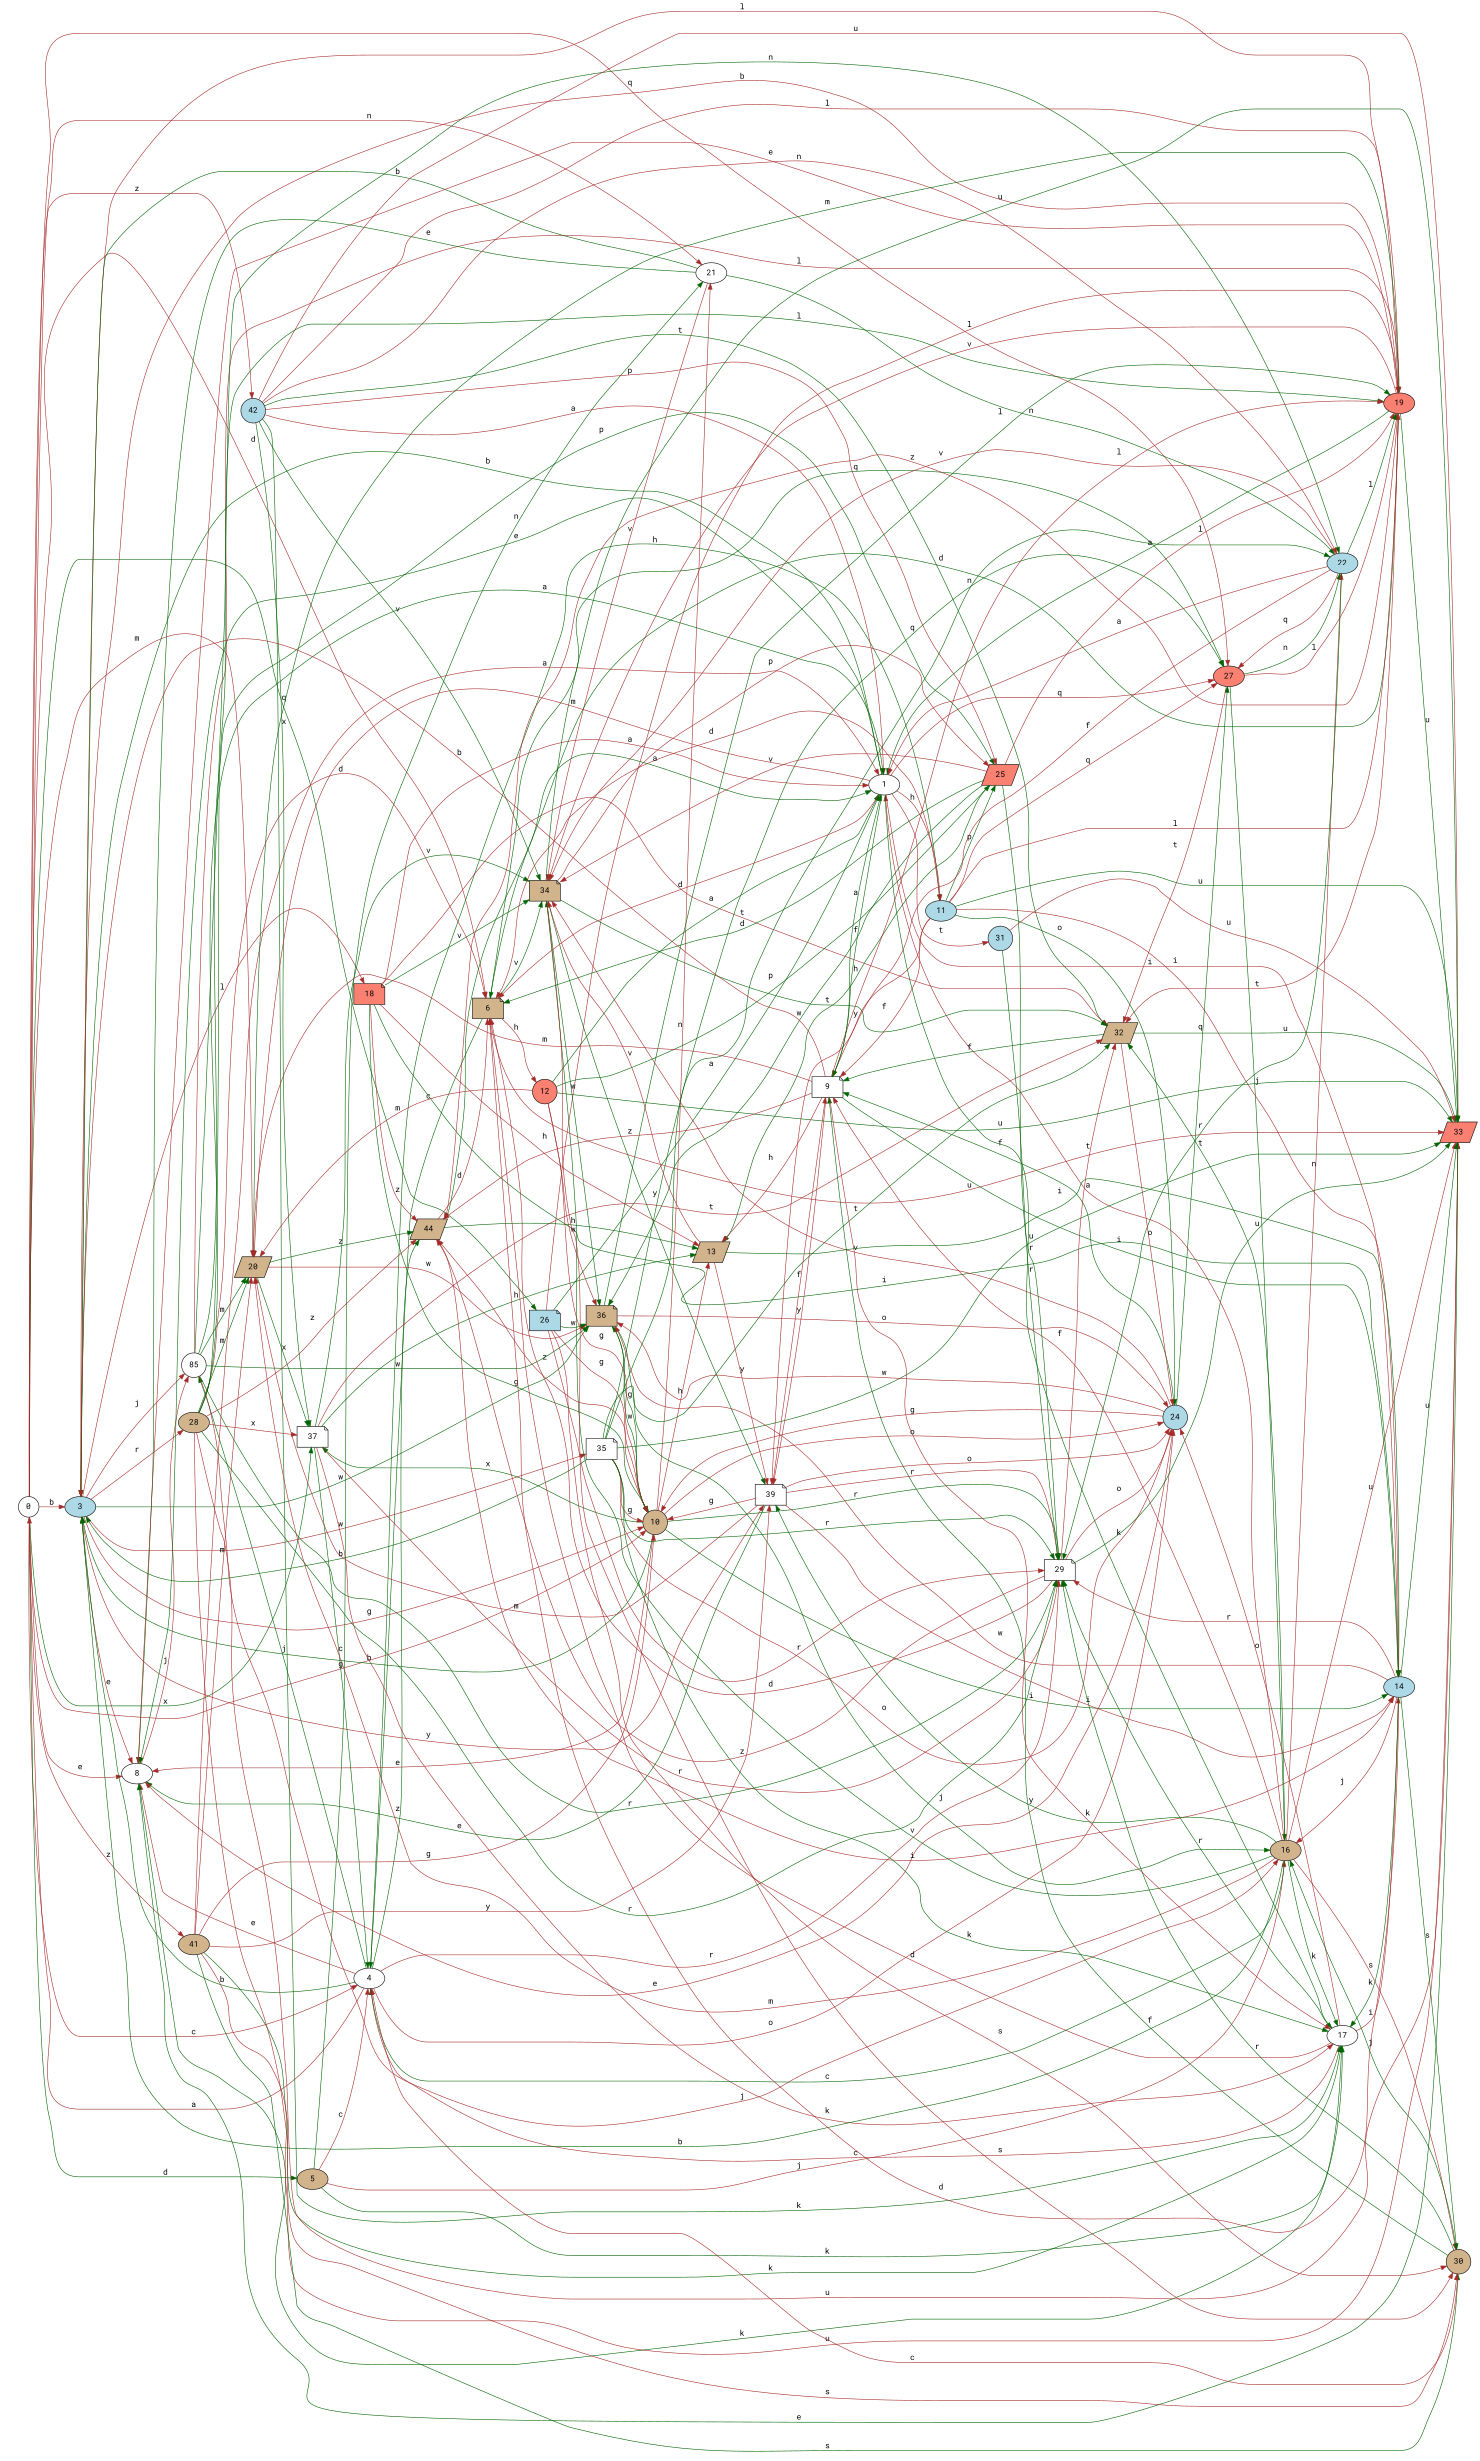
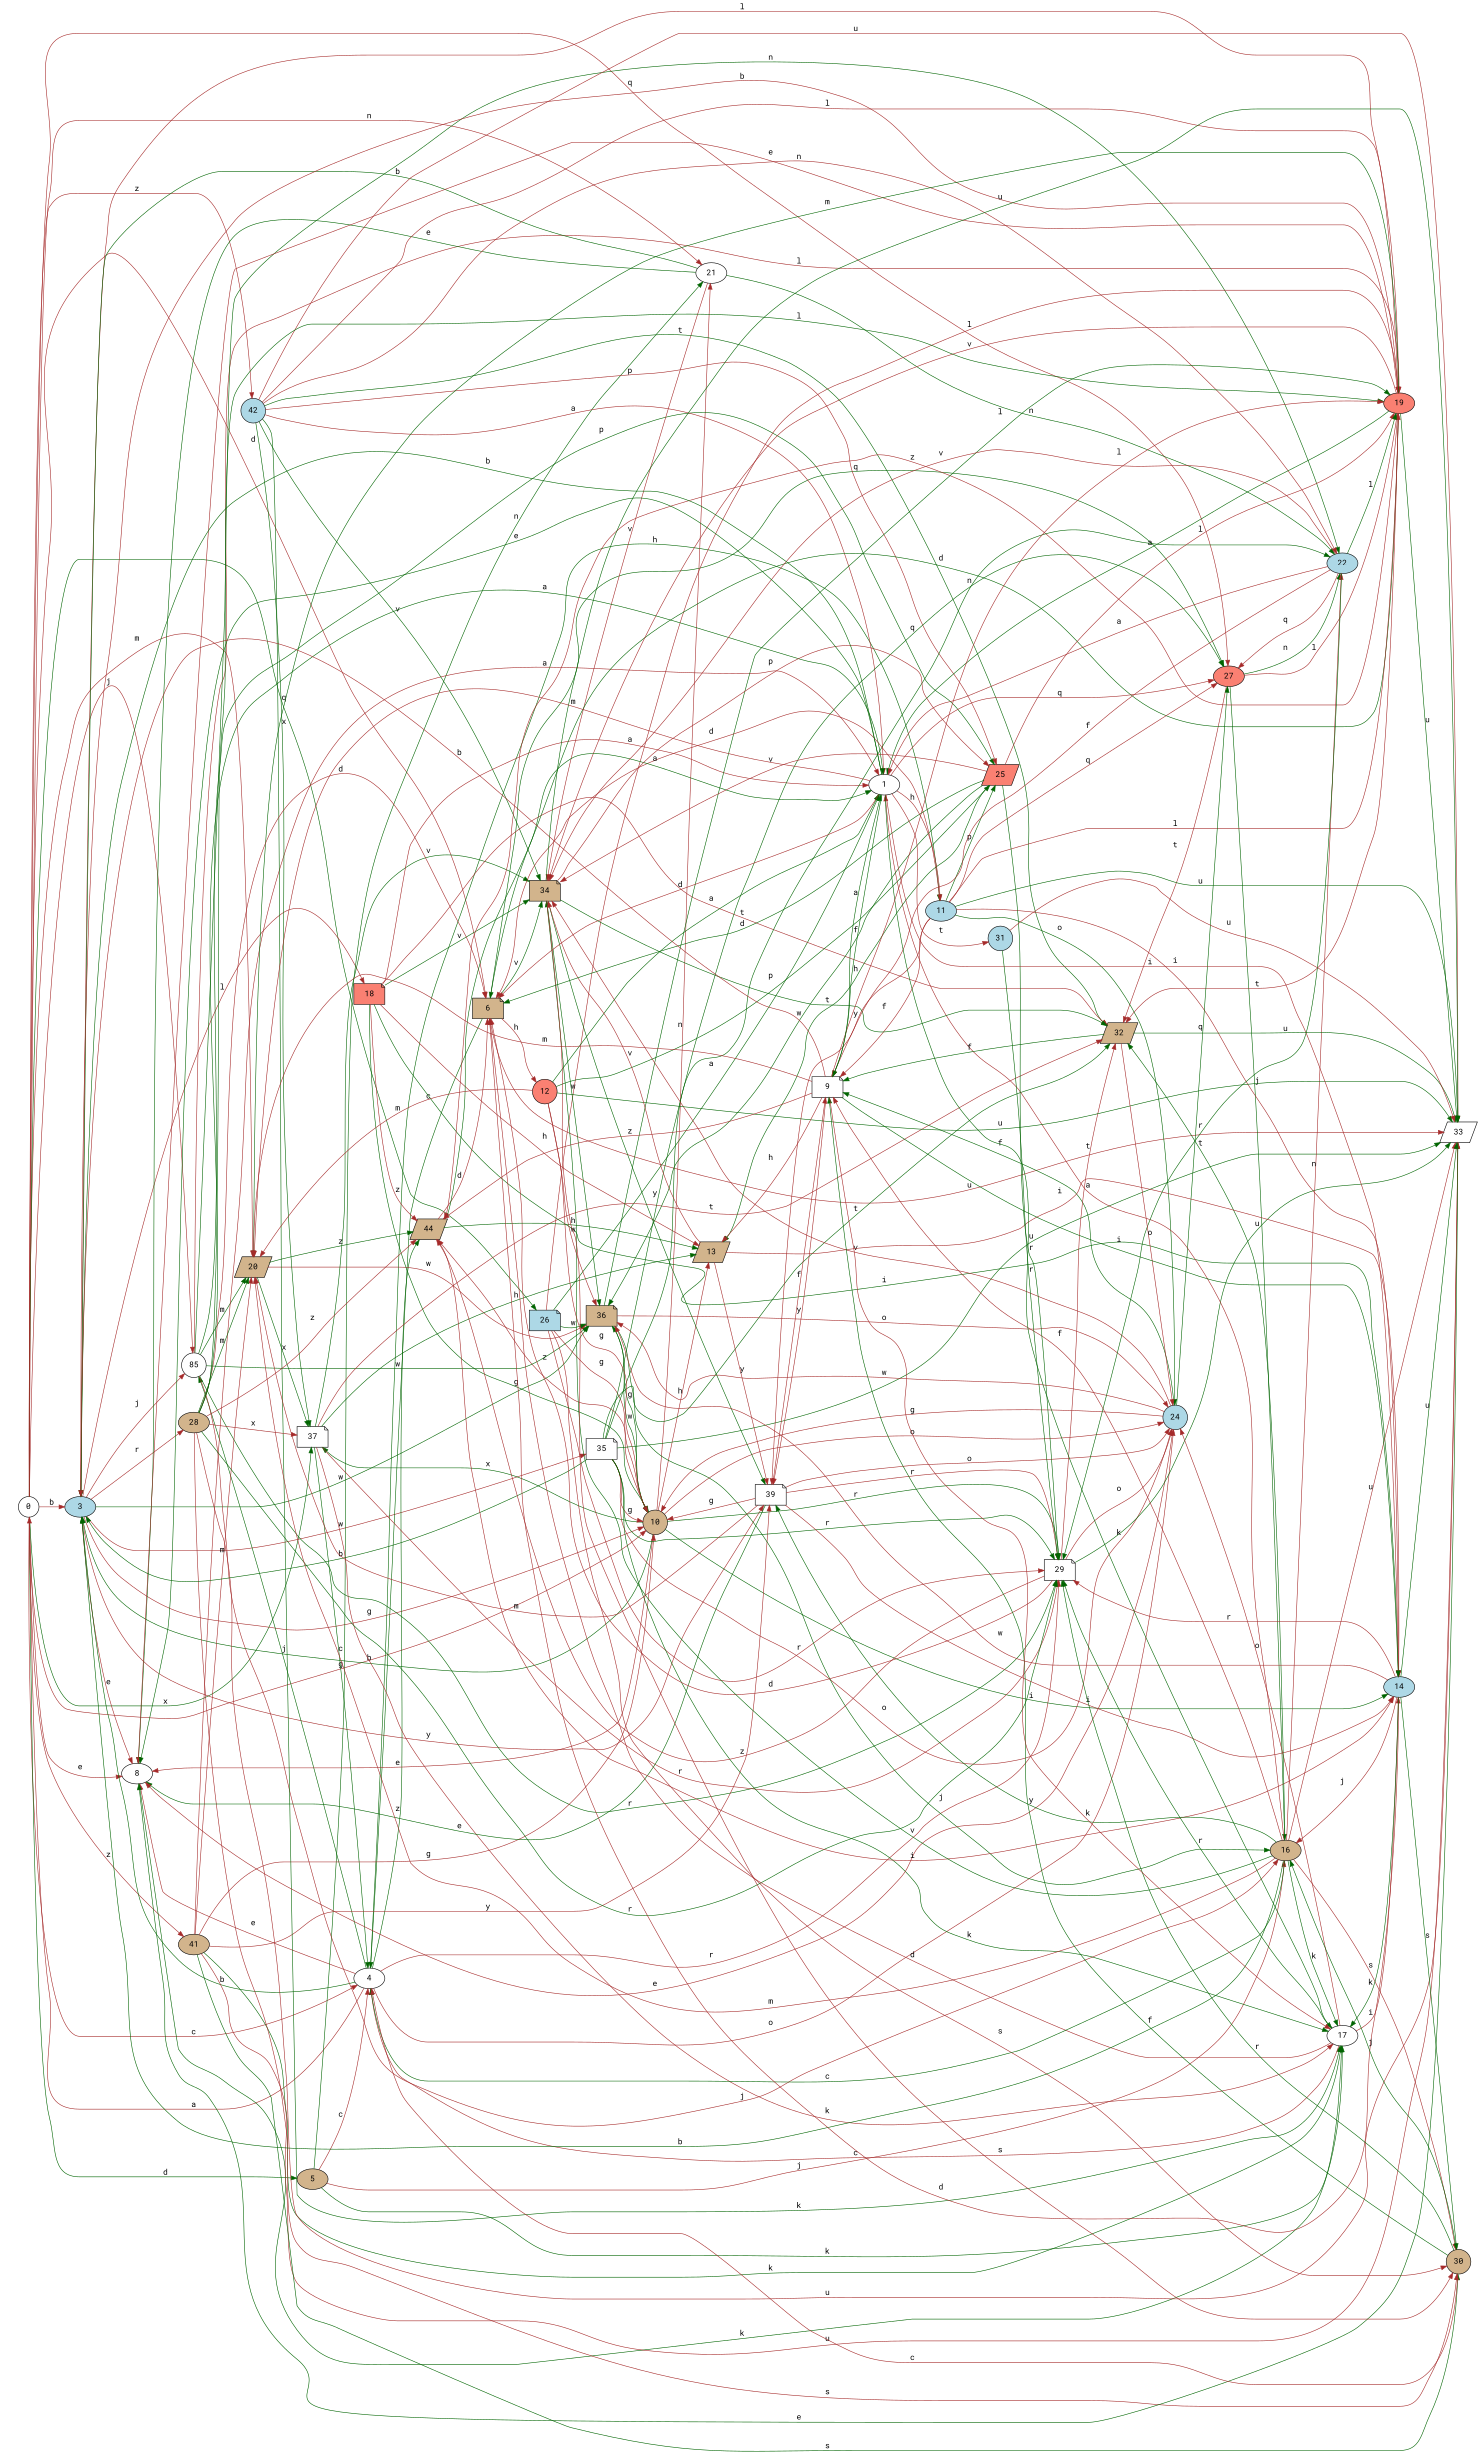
node "33": fillcolor salmon -> white
edge "13" -> "14": color darkgreen -> brown
edge "8" -> "85": now "0" -> "85"
